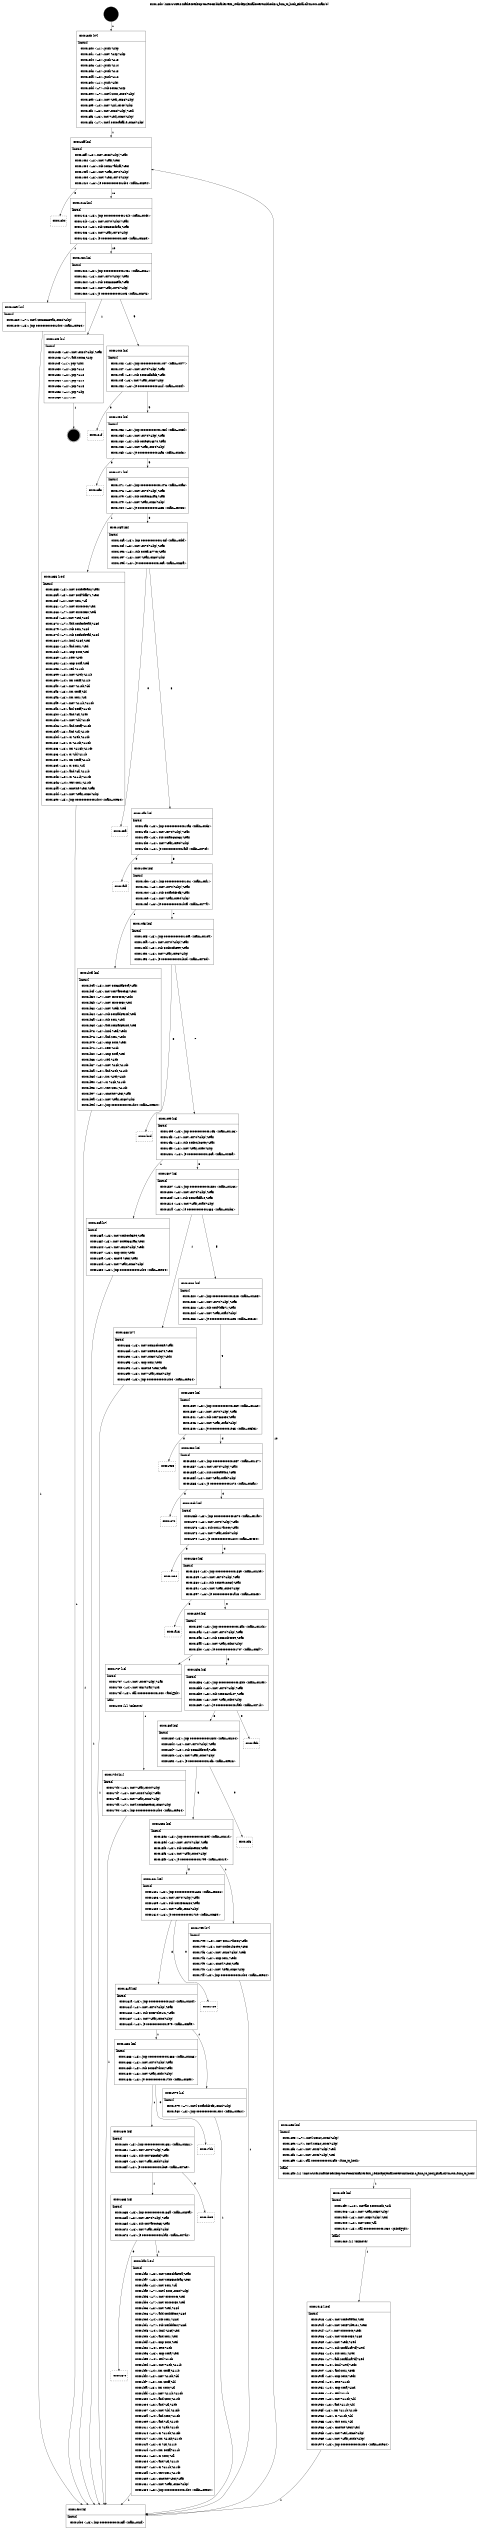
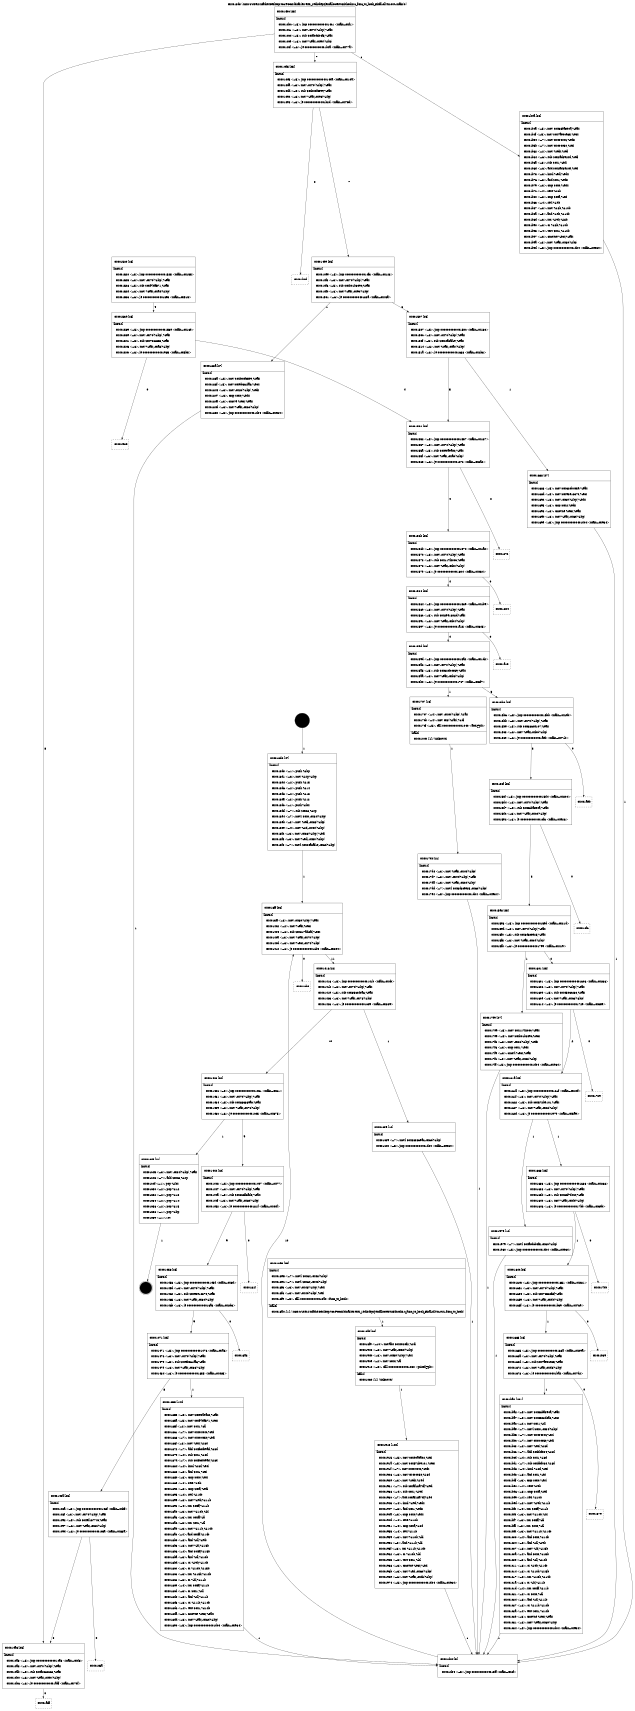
edge "0x4014a3 [25]" -> "0x4014bc [25]": reversed
edge "0x401507 [25]" -> "0x401520 [25]": now "0x401507 [25]" -> "0x401552 [25]"
